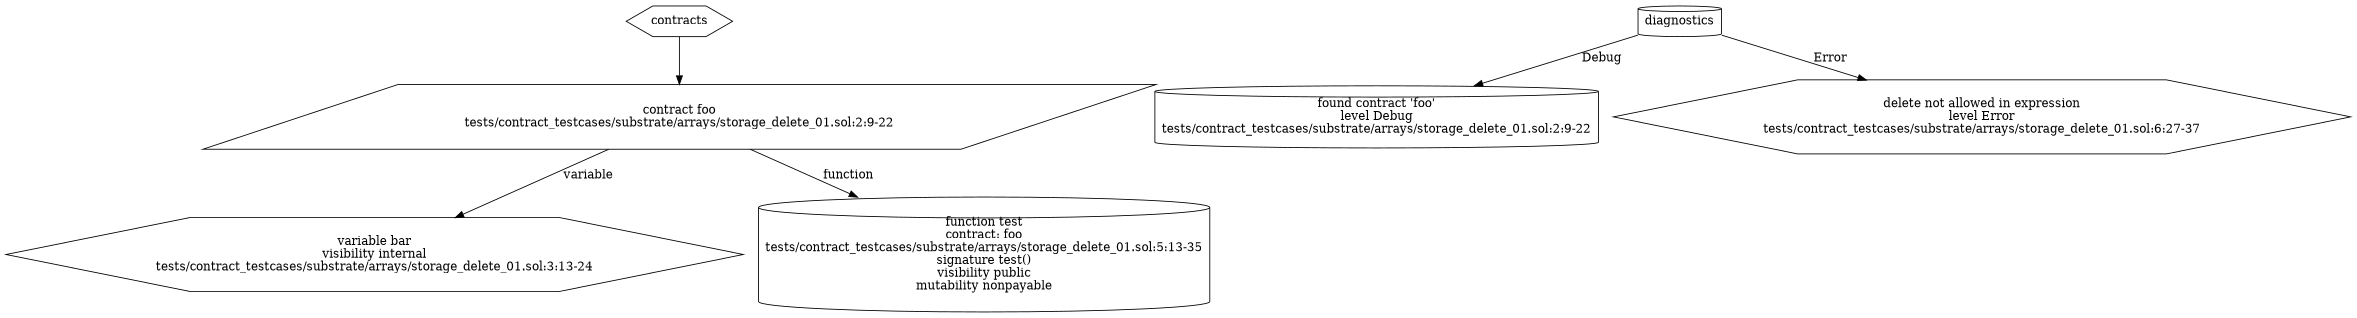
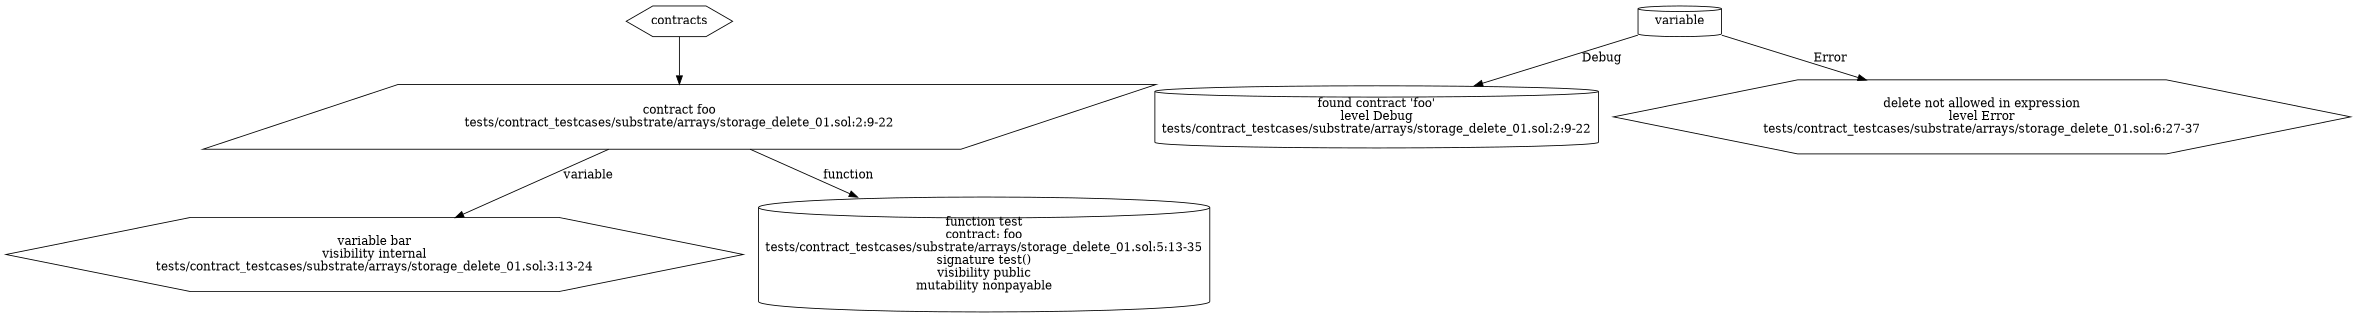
node "diagnostics": label "diagnostics" -> "variable"
